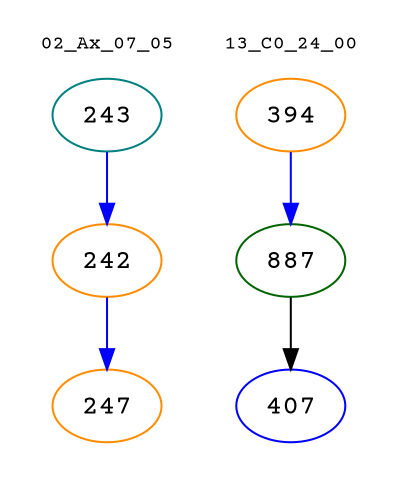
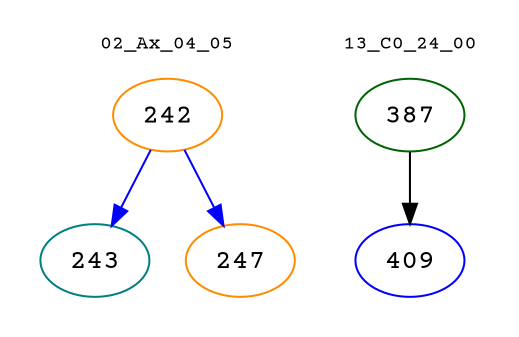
cluster "02_Ax_07_05": label "02_Ax_07_05" -> "02_Ax_04_05"
node "394": removed
edge "243" -> "242": reversed
node "887": label "887" -> "387"
node "407": label "407" -> "409"
